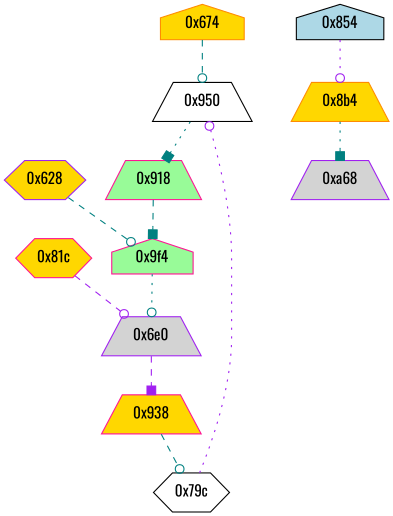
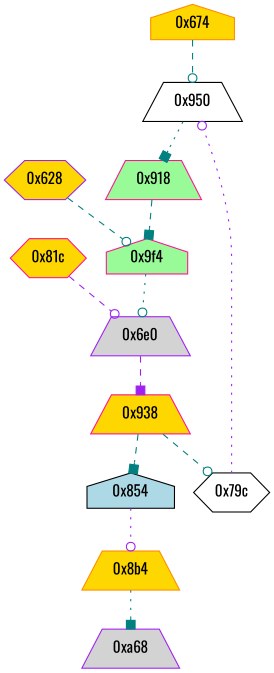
edge "0x938" -> "0x854": added
